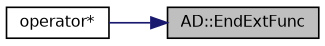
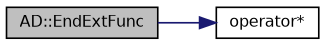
edge "operator*" -> "AD::EndExtFunc": reversed
